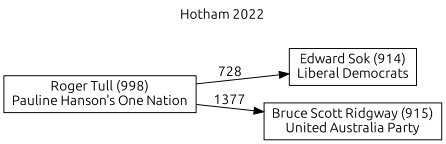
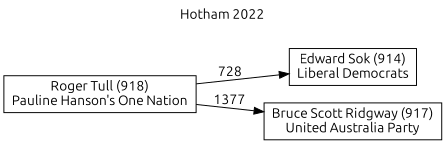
node "Roger Tull (998) Pauline Hanson's One Nation": label "Roger Tull (998) Pauline Hanson's One Nation" -> "Roger Tull (918) Pauline Hanson's One Nation"
node "Bruce Scott Ridgway (915) United Australia Party": label "Bruce Scott Ridgway (915) United Australia Party" -> "Bruce Scott Ridgway (917) United Australia Party"
